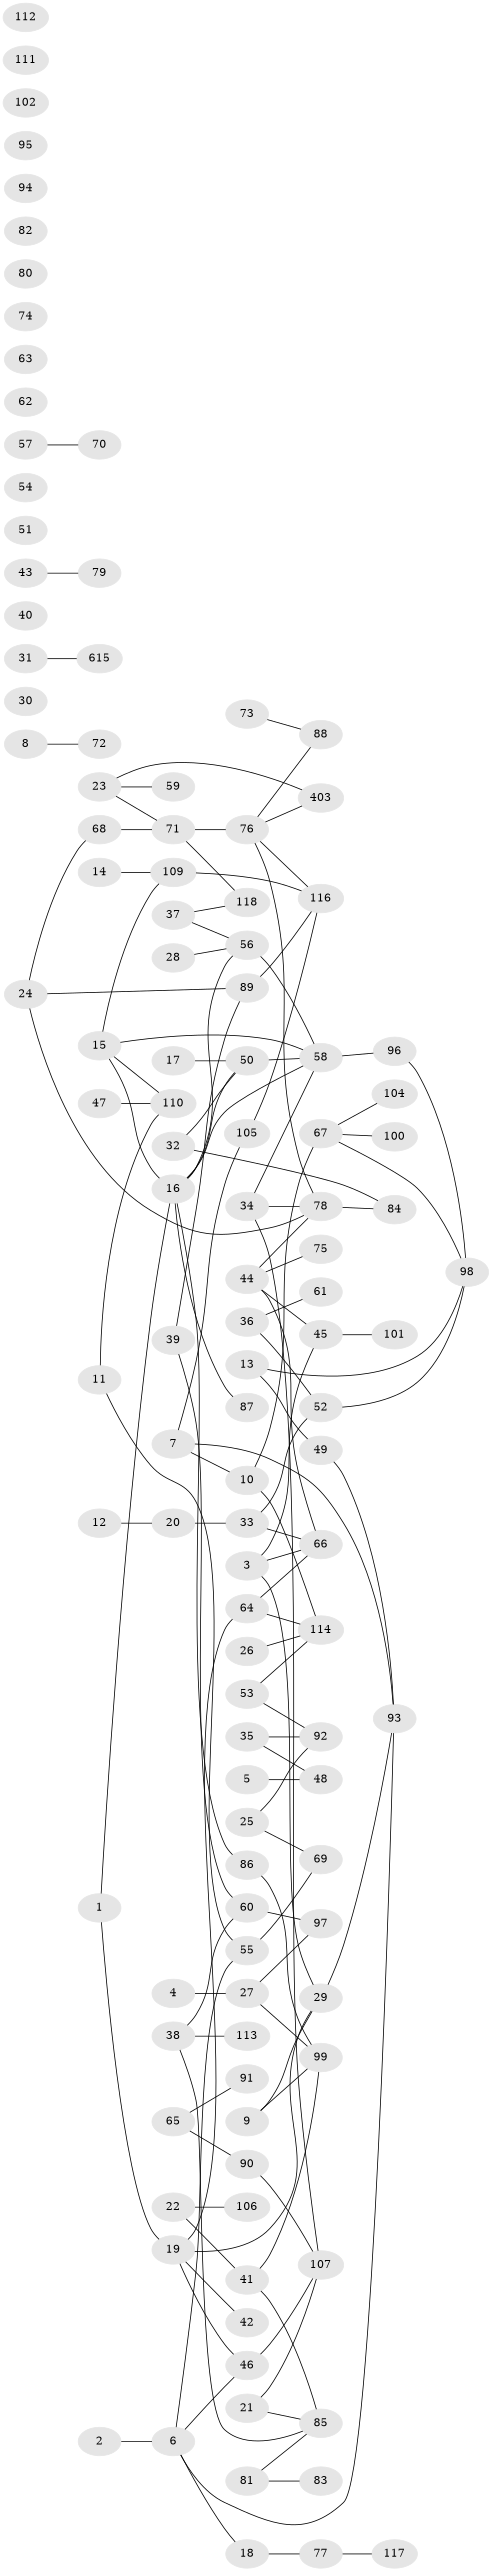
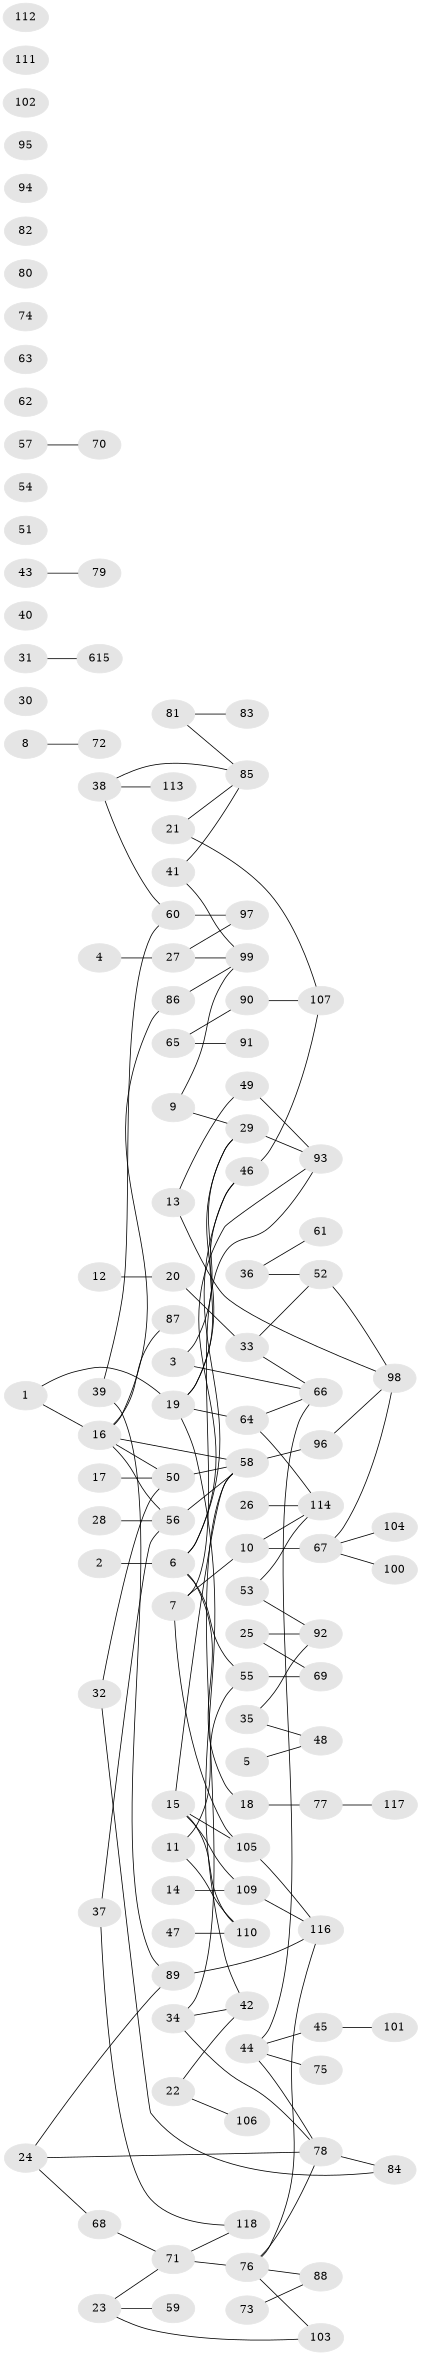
node "403": label "403" -> "103"
edge "15" -- "16": now "15" -- "105"
edge "45" -- "3": removed
edge "34" -- "107": now "34" -- "42"
edge "22" -- "41": now "22" -- "42"
